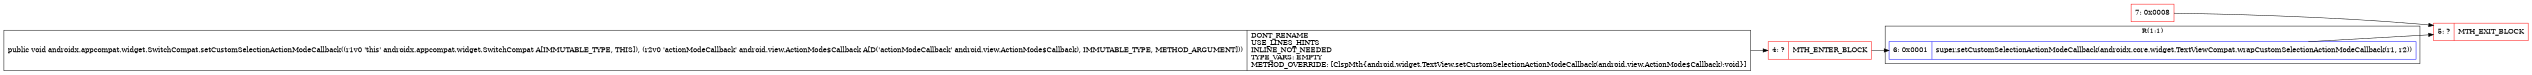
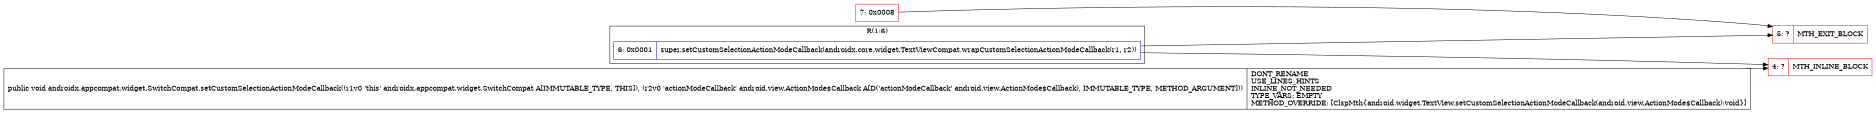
cluster "R(1:1)": label "R(1:1)" -> "R(1:6)"
node "4: ?": text "MTH_ENTER_BLOCK" -> "MTH_INLINE_BLOCK"
edge "4: ?" -> "6: 0x0001": reversed
